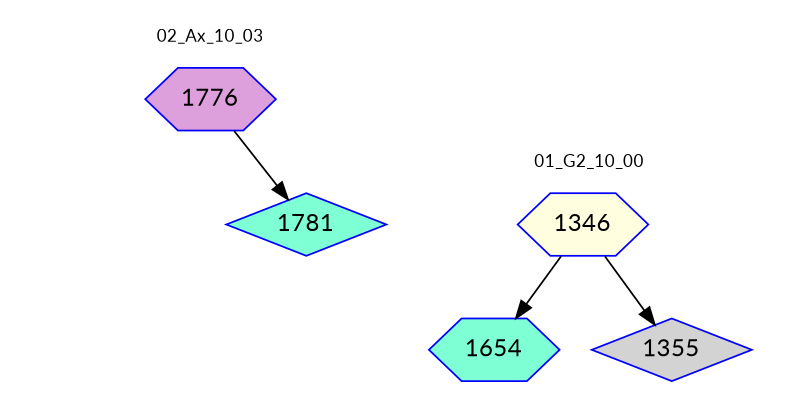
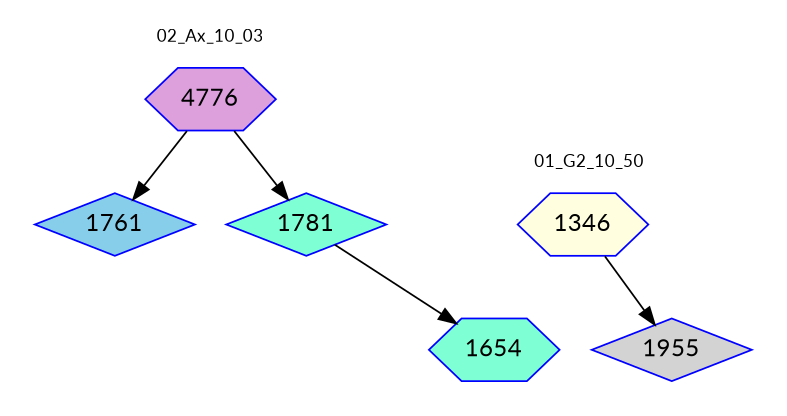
node "1776": label "1776" -> "4776"
cluster "01_G2_10_00": label "01_G2_10_00" -> "01_G2_10_50"
node "1761": added
edge "1346" -> "1654": now "1781" -> "1654"
node "1355": label "1355" -> "1955"
